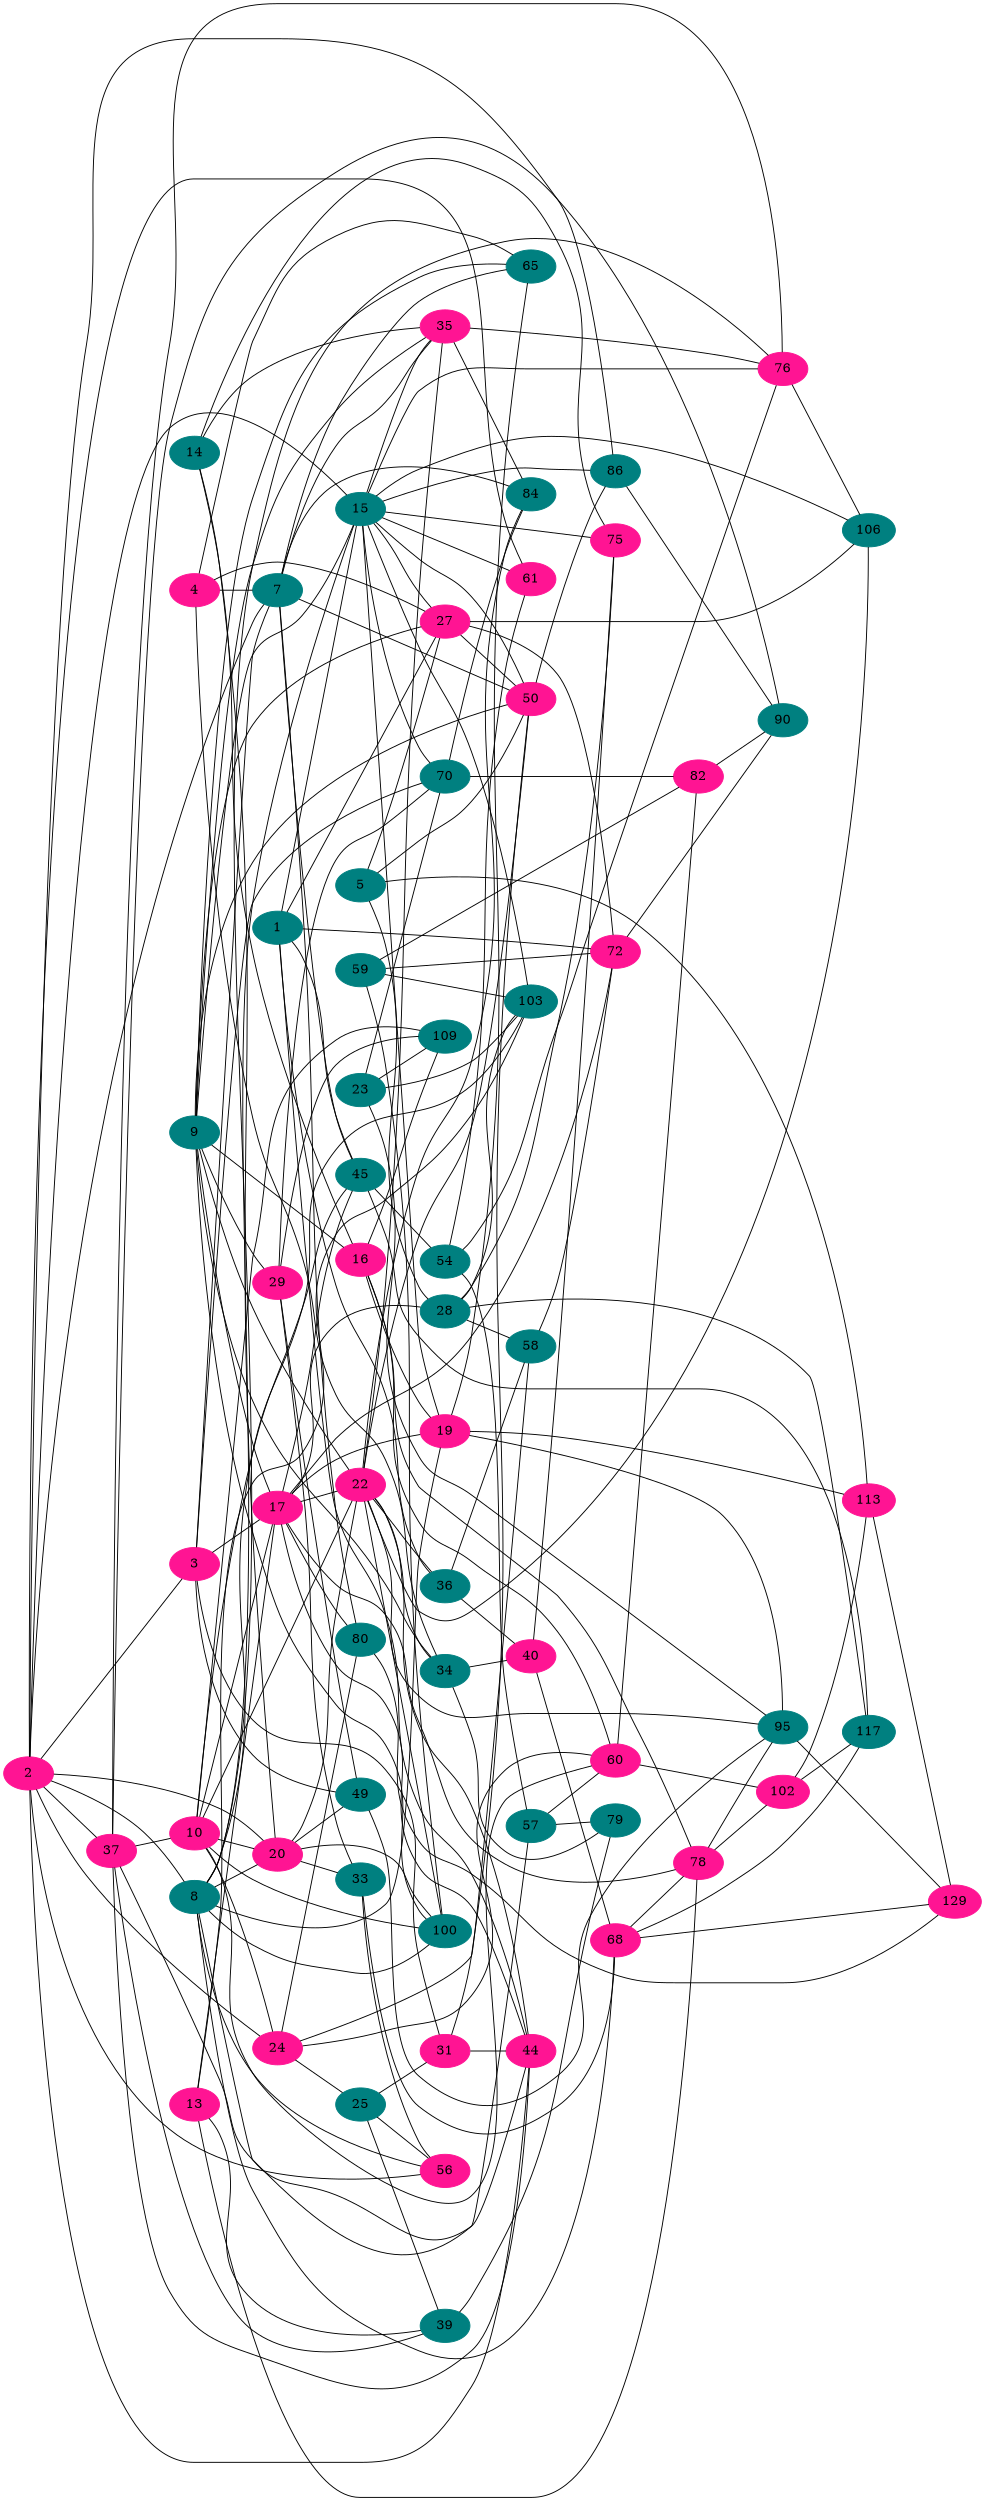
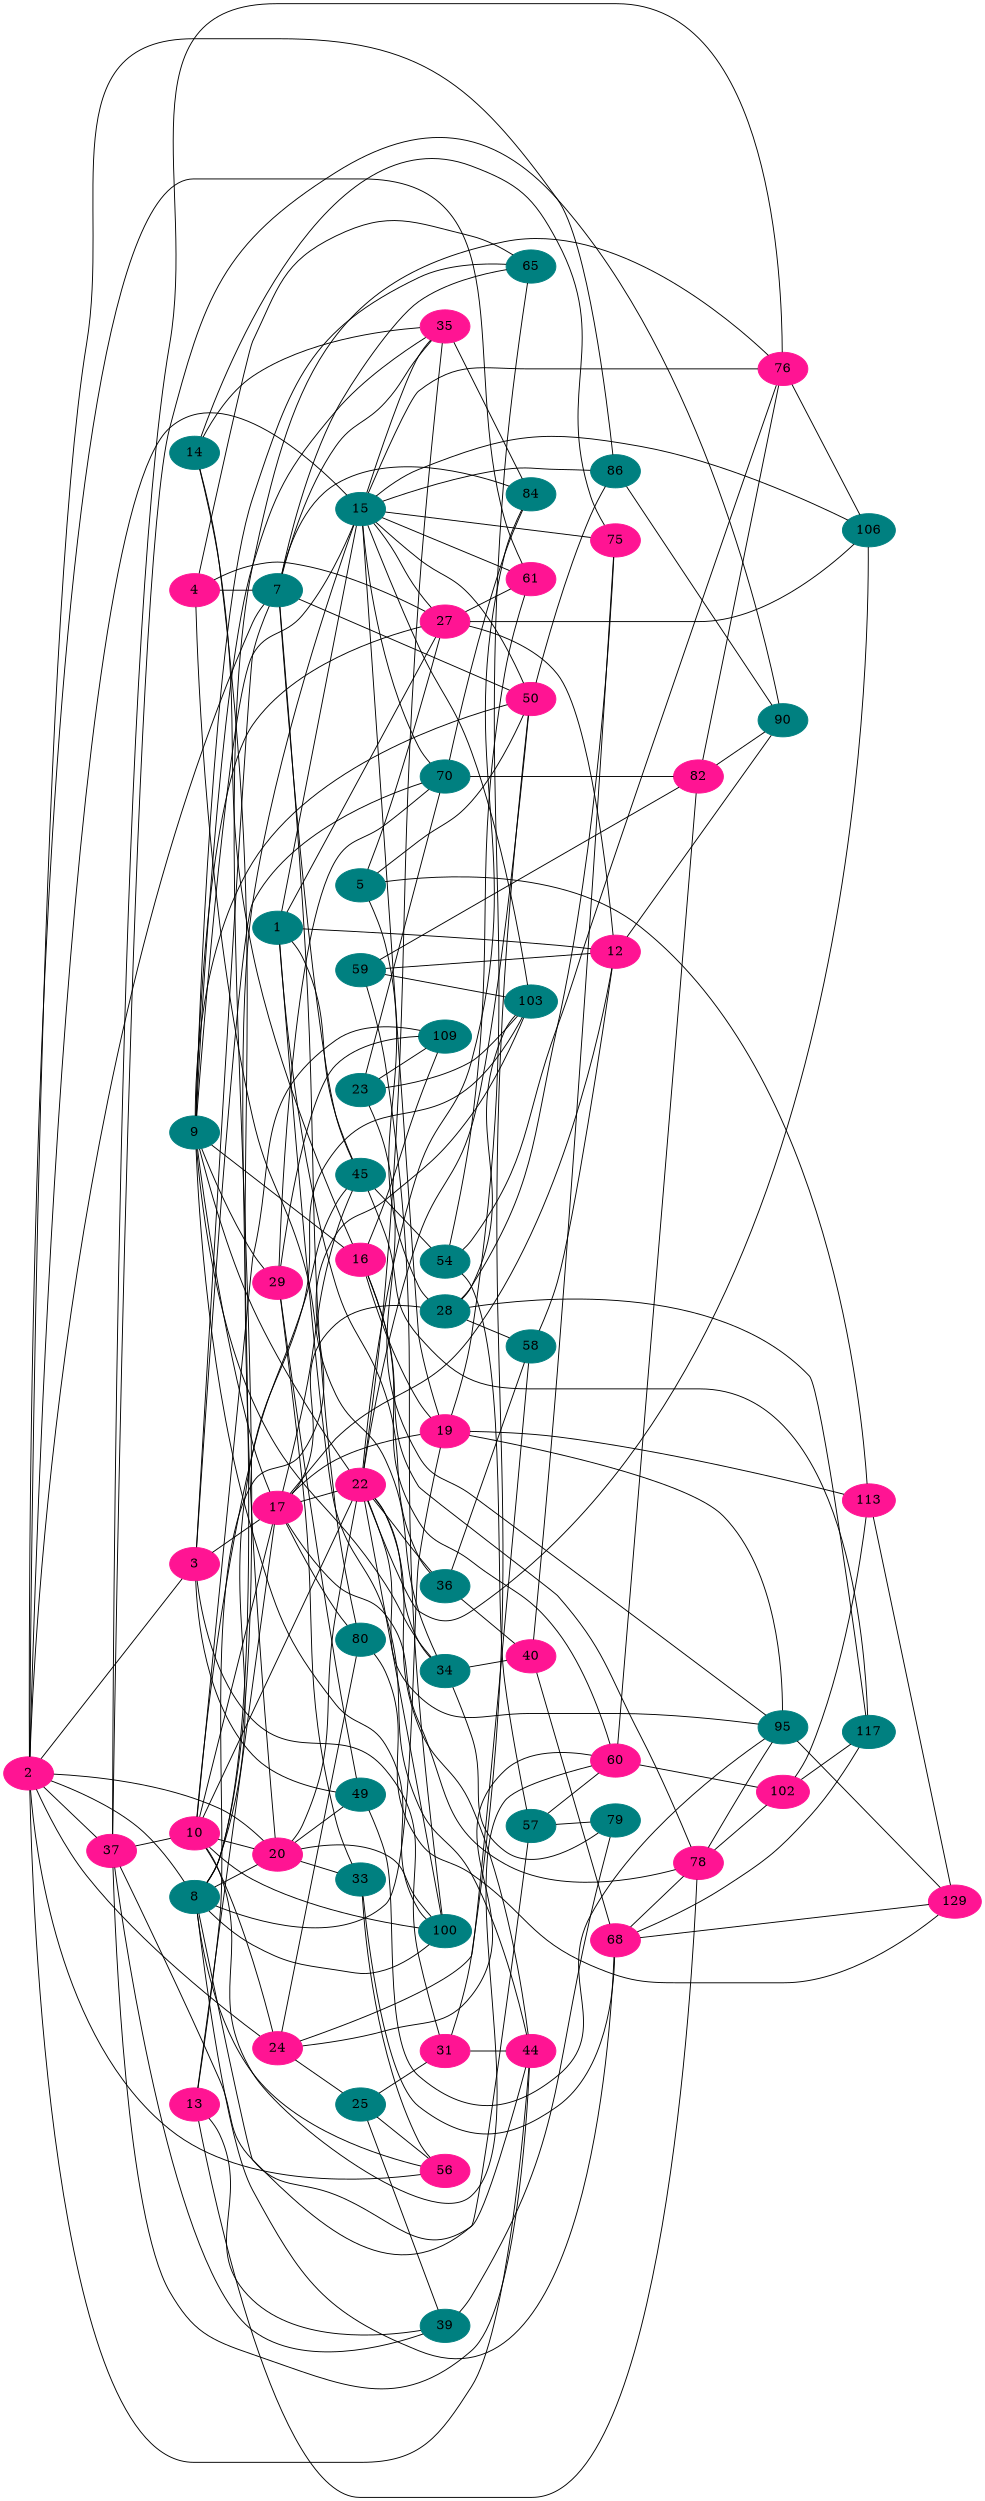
edge "35" -- "76": now "82" -- "76"
edge "27" -- "50": now "27" -- "61"
node "72": label "72" -> "12"
edge "17" -- "44": removed
